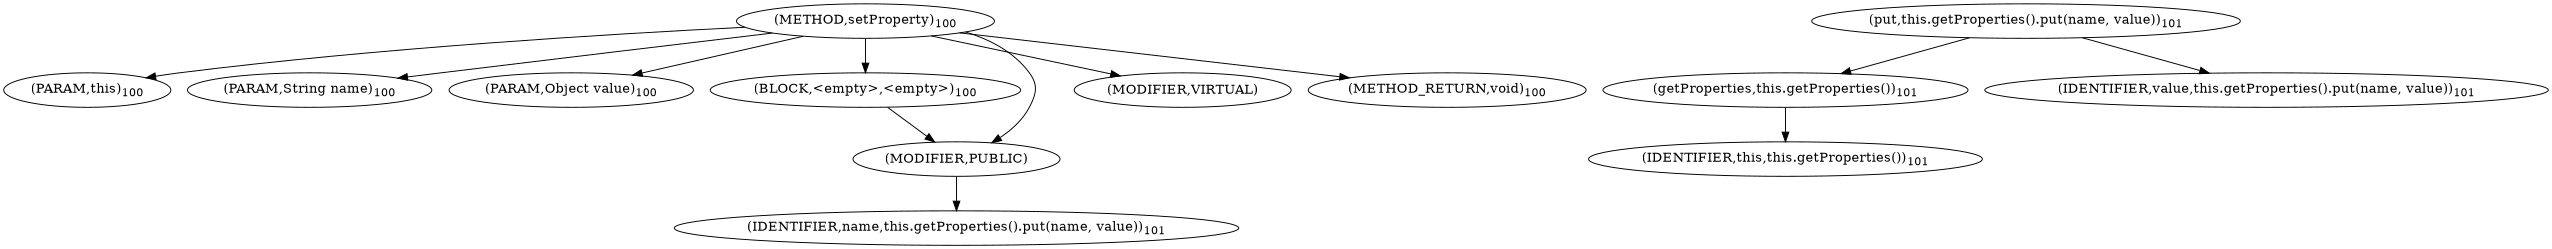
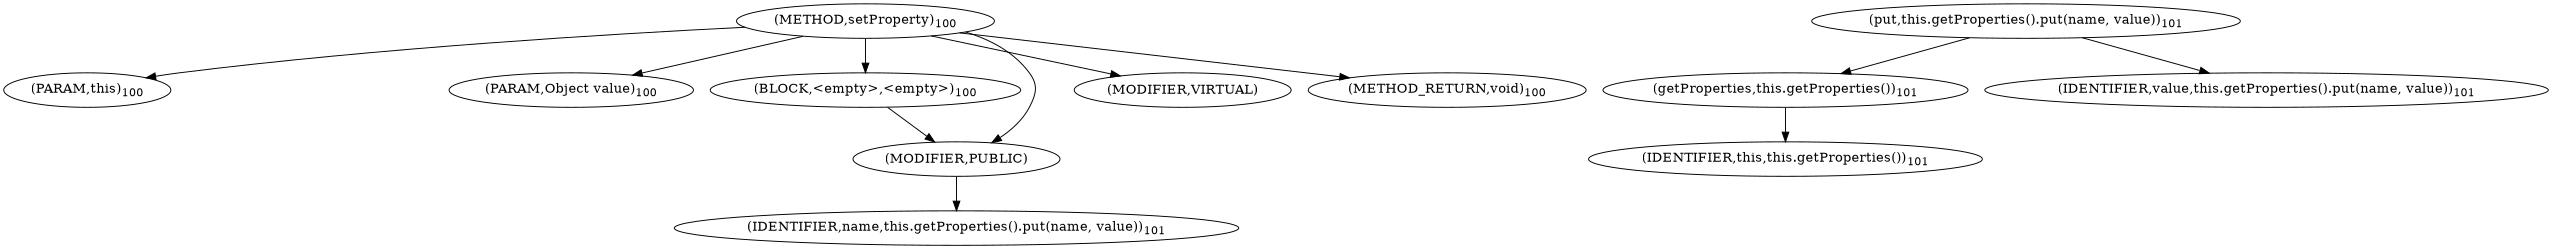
node "(PARAM,String name)": removed
